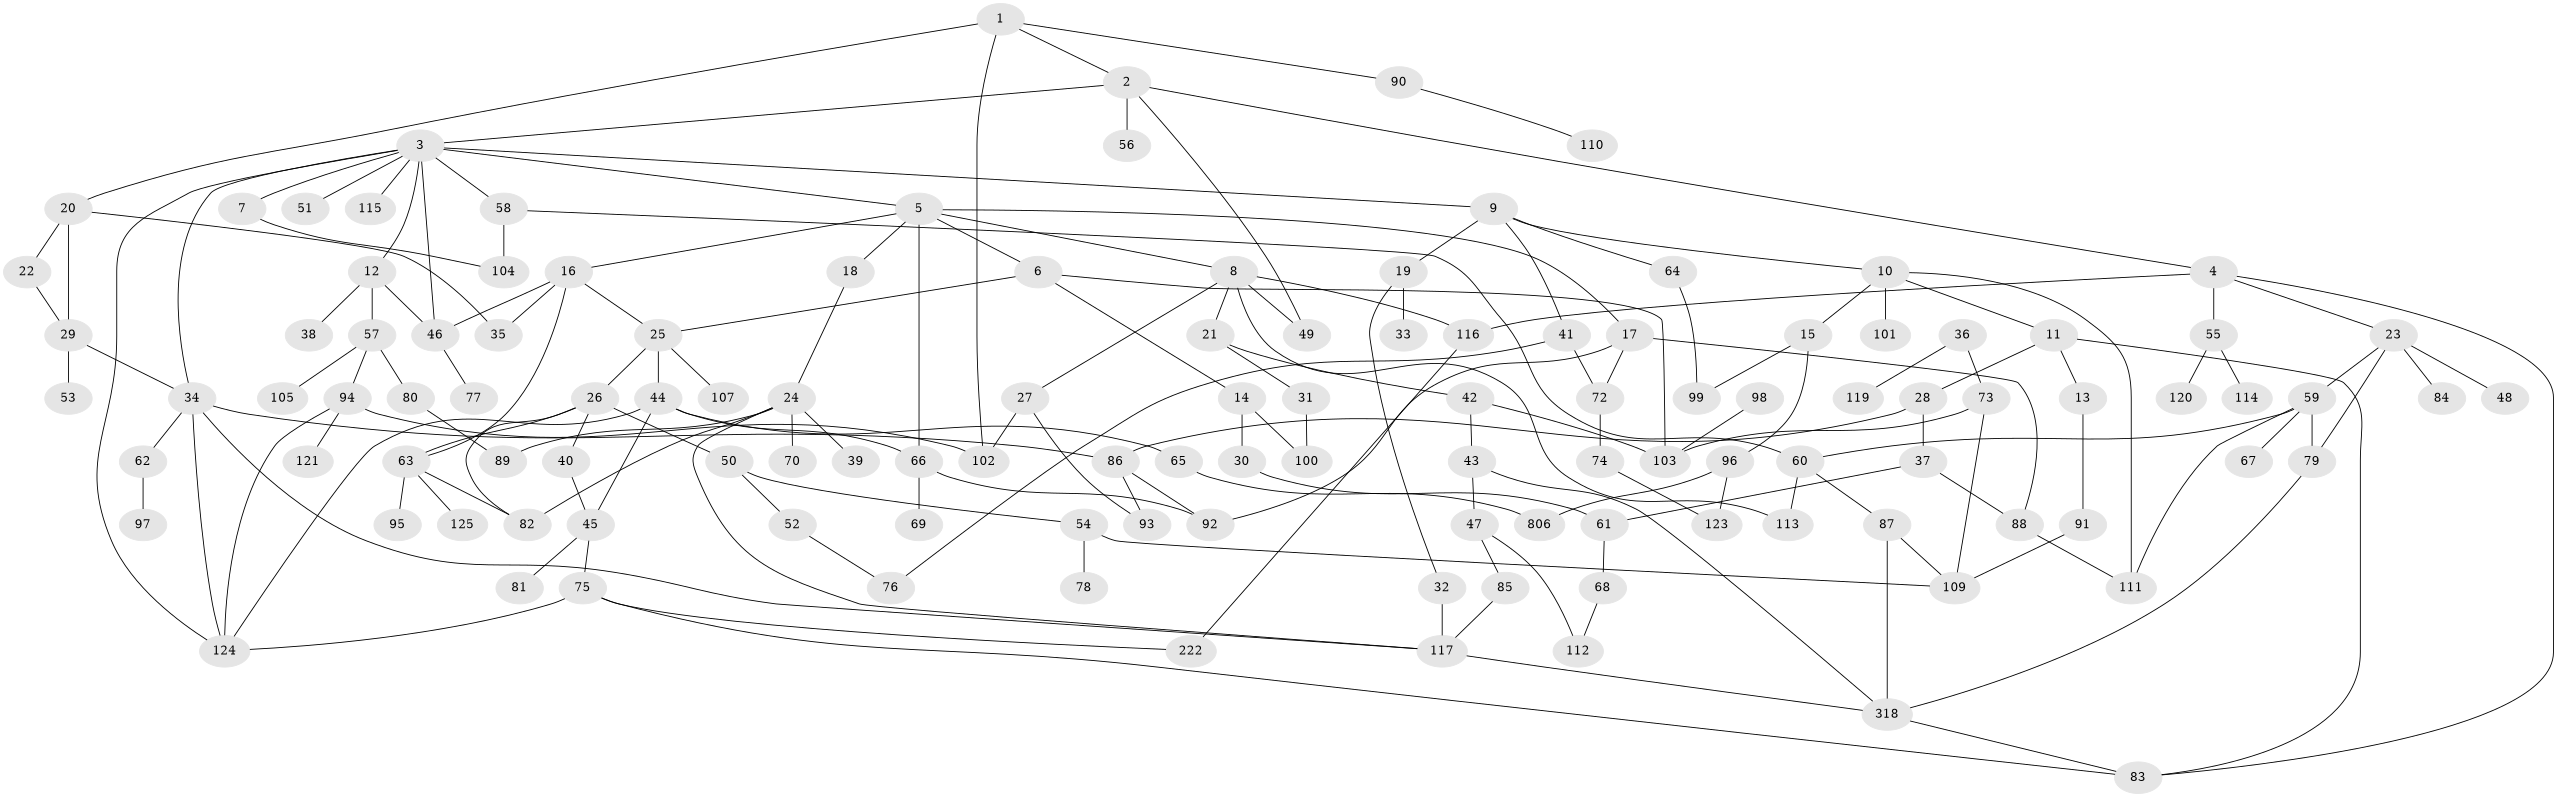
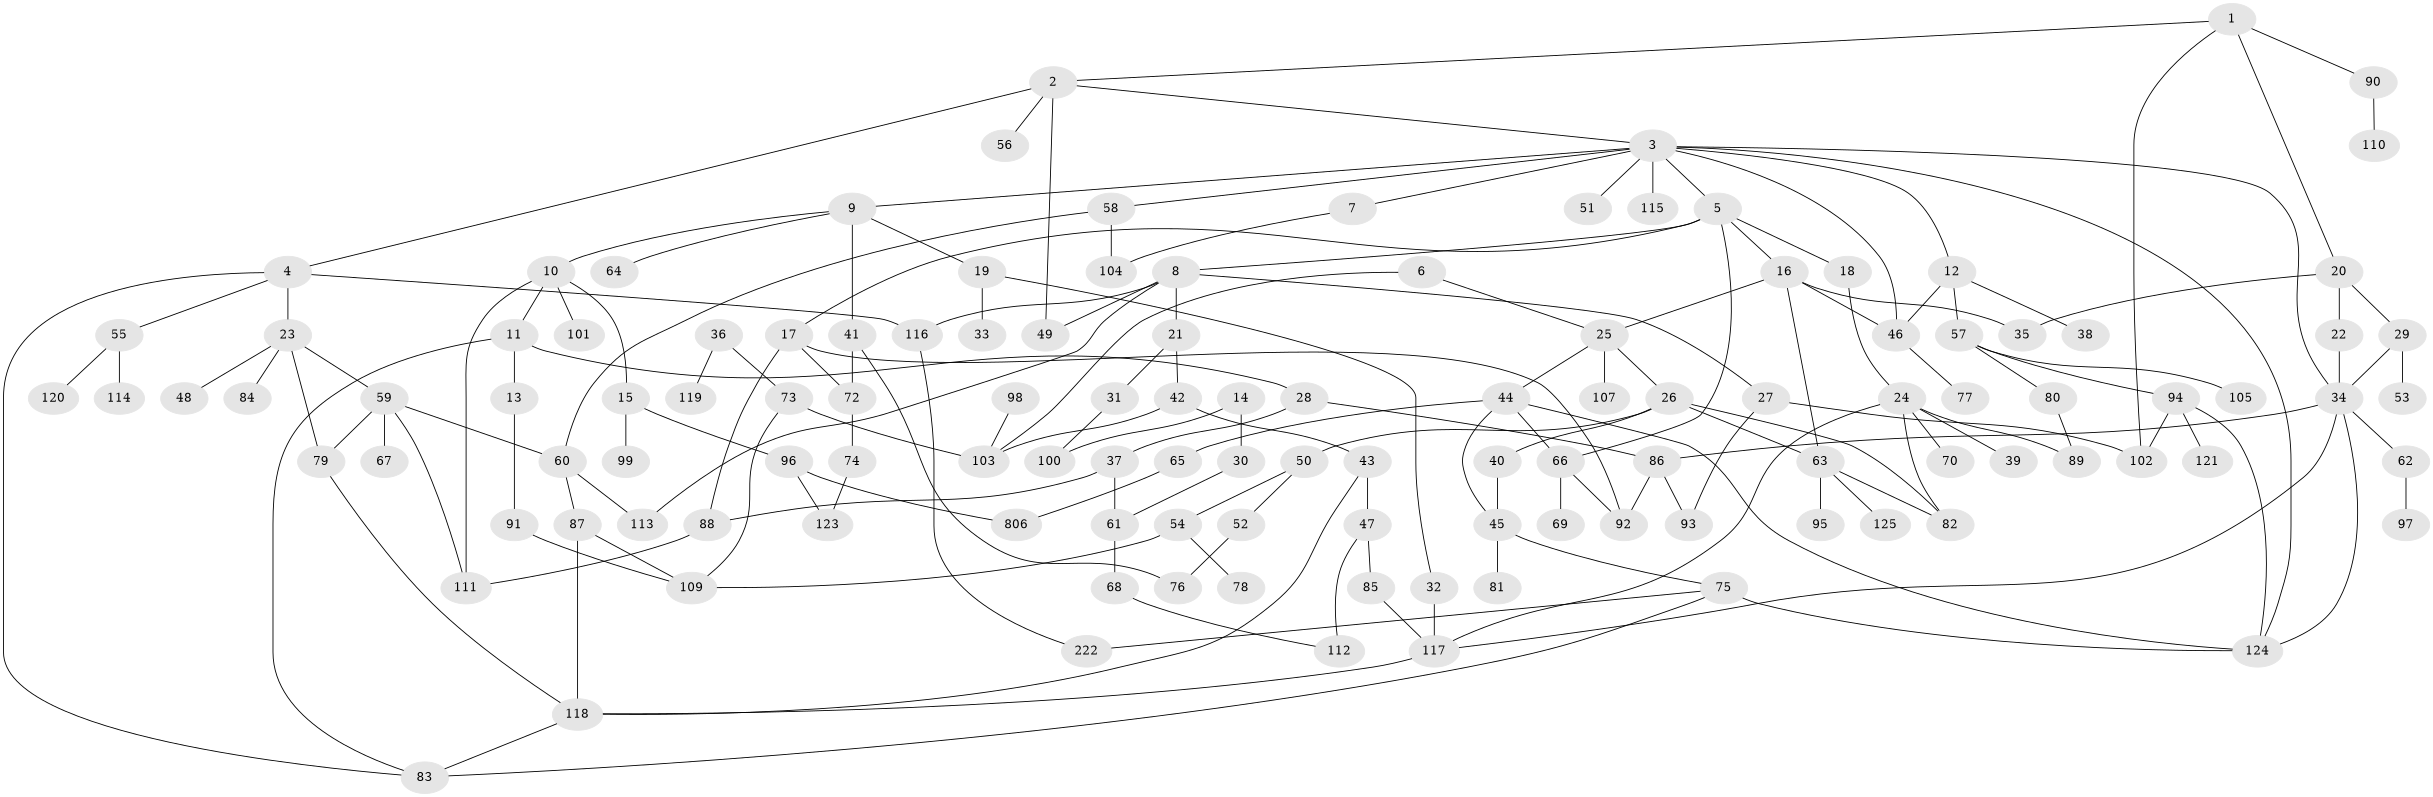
edge "5" -- "6": removed
edge "22" -- "29": now "22" -- "34"
edge "64" -- "99": removed
edge "6" -- "14": removed
node "318": label "318" -> "118"
